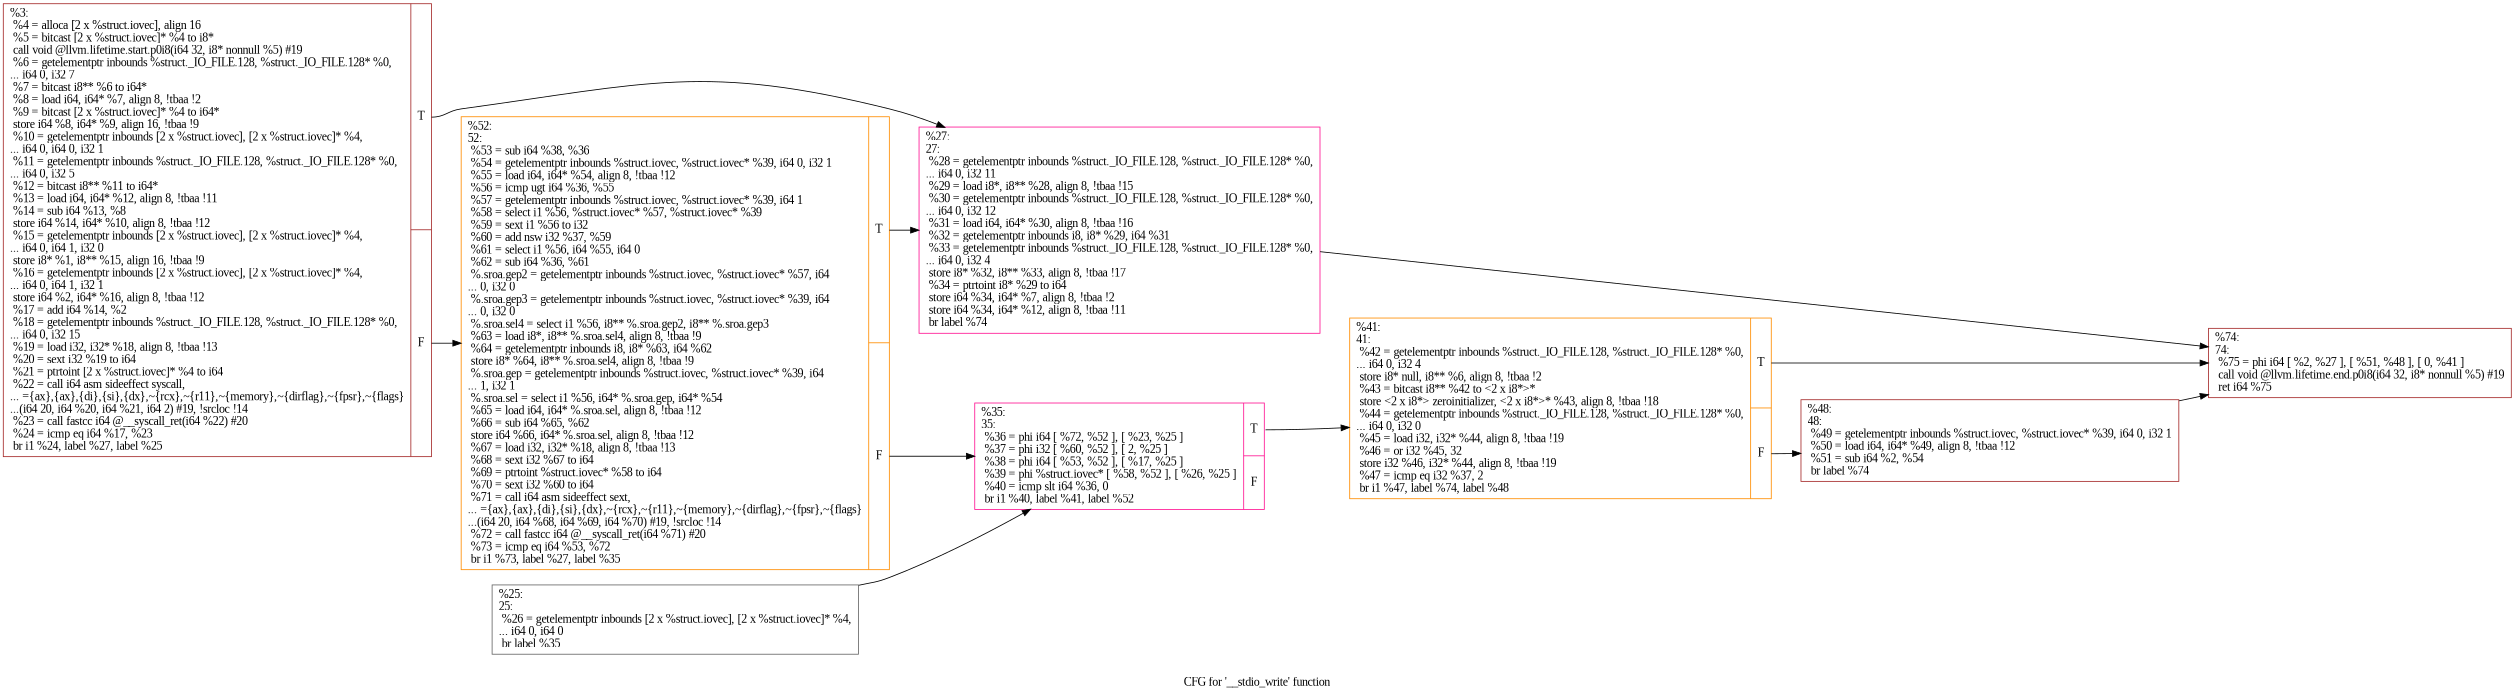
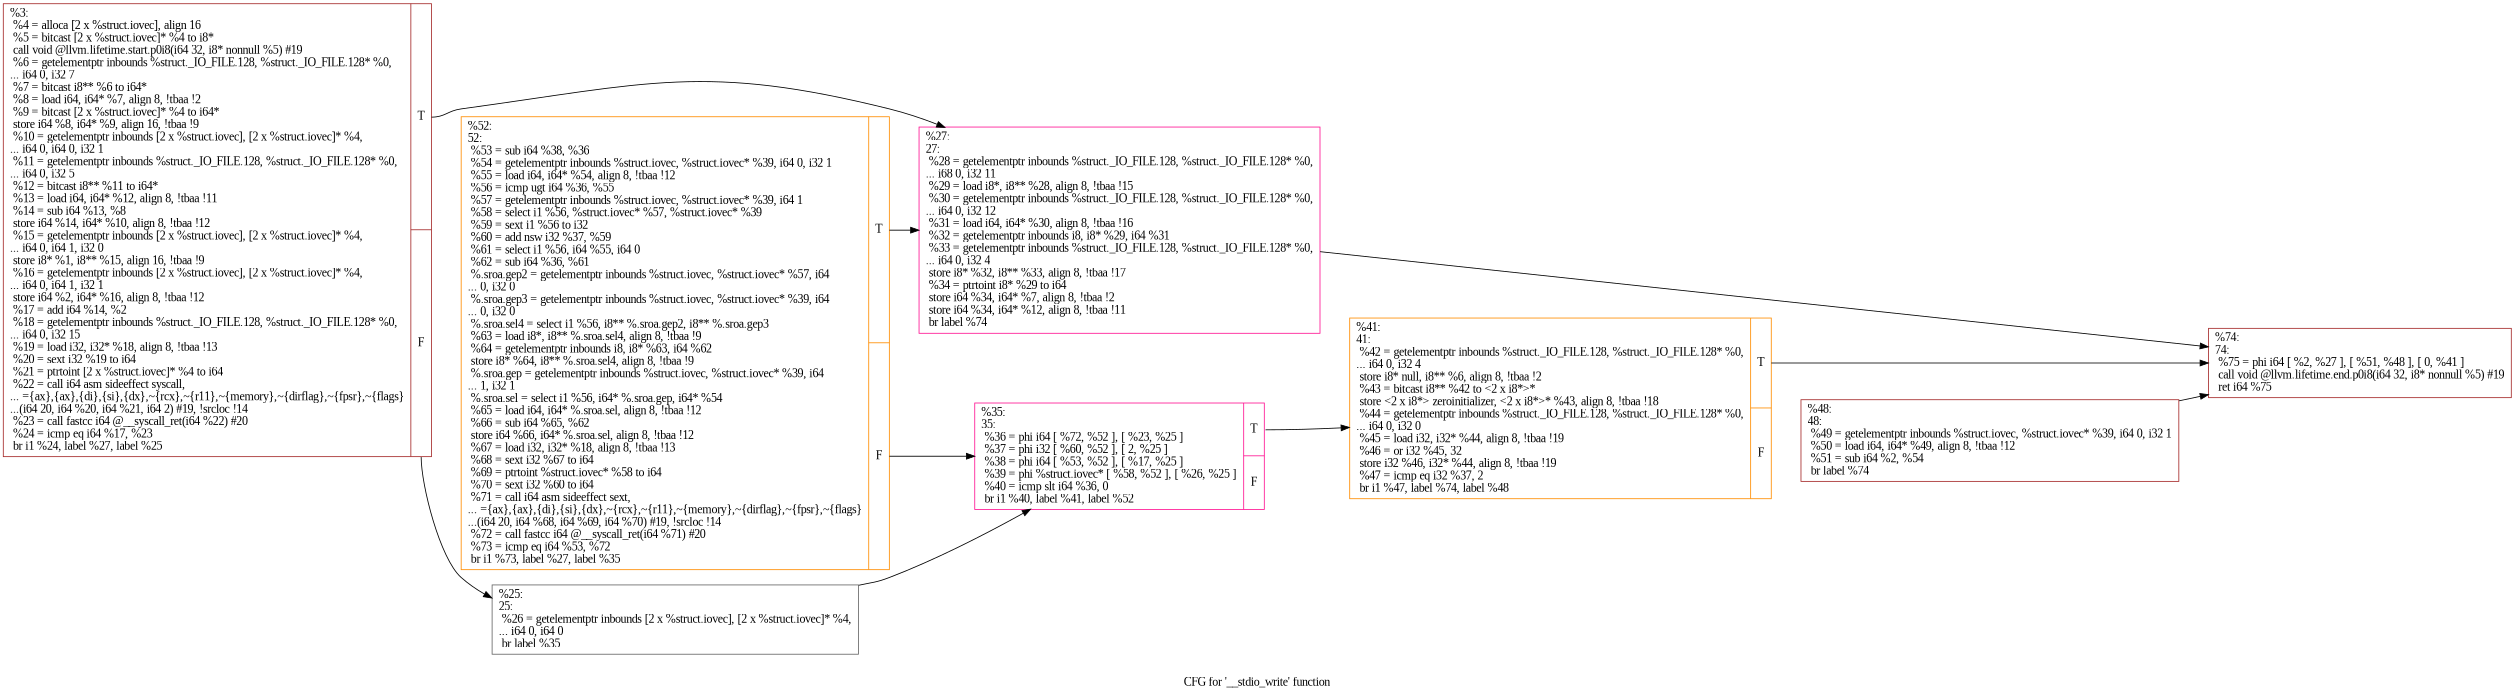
node "%27:": text "... i64 0, i32 11" -> "... i68 0, i32 11"
edge "%3:" -> "%52:": now "%3:" -> "%25:"
edge "%41:" -> "%48:": removed
